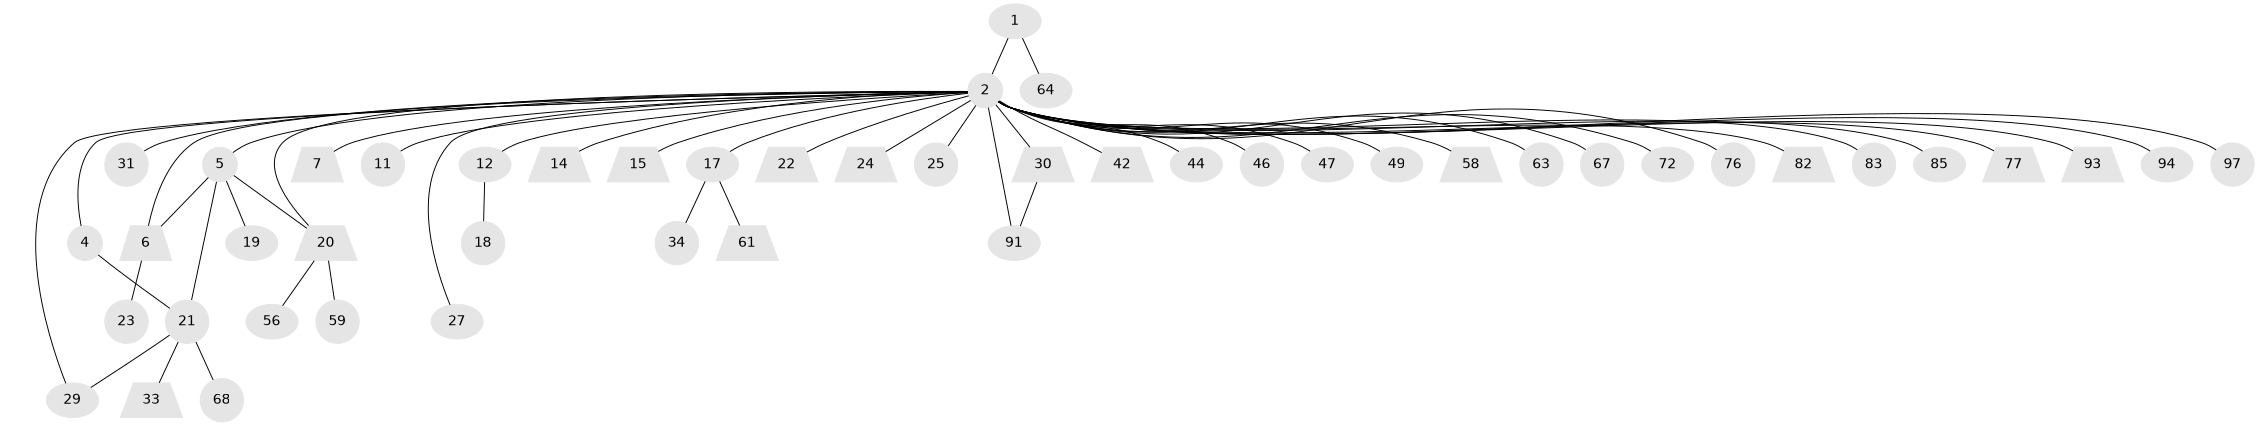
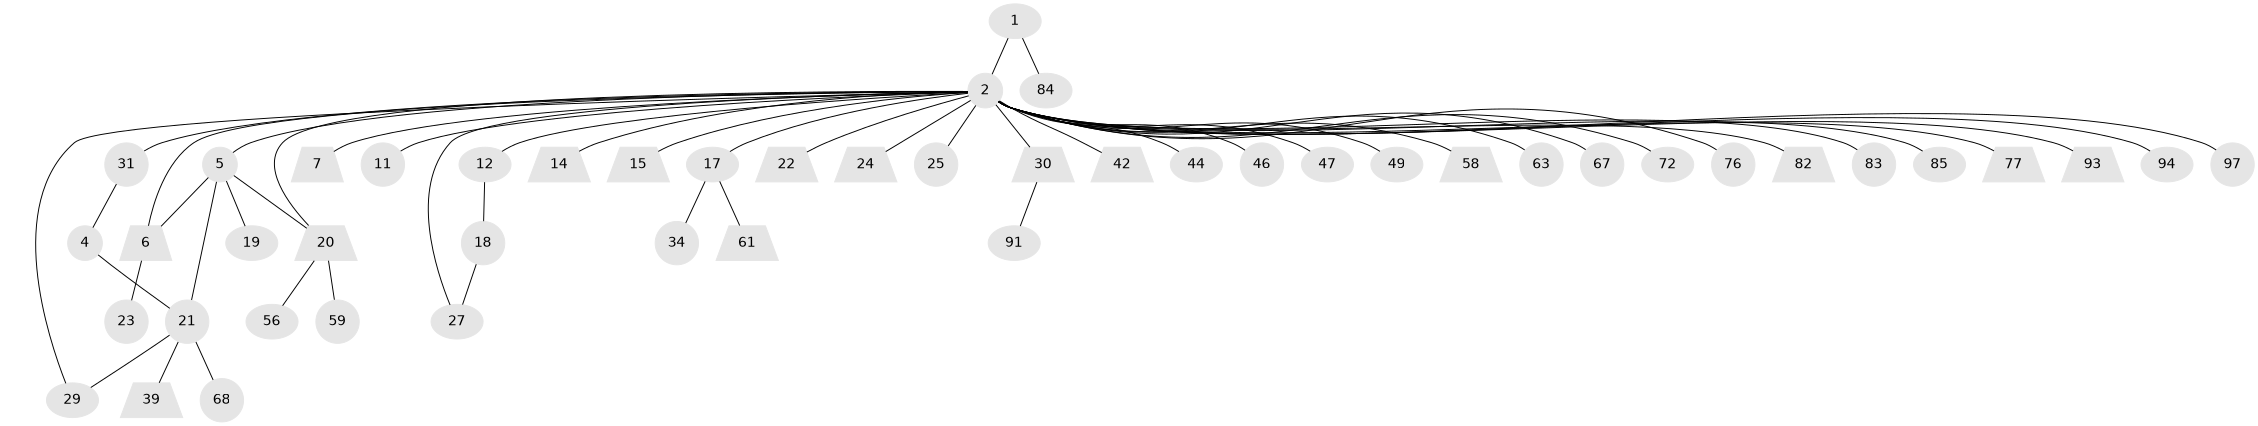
node "64": label "64" -> "84"
edge "2" -- "4": now "31" -- "4"
edge "2" -- "91": removed
edge "18" -- "27": added
node "33": label "33" -> "39"
